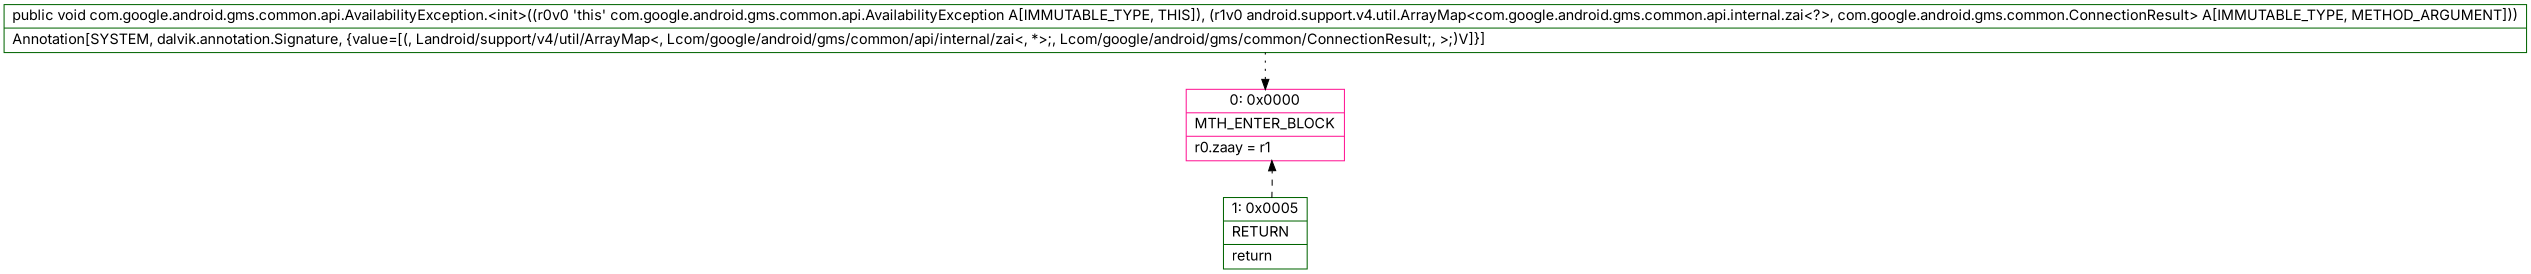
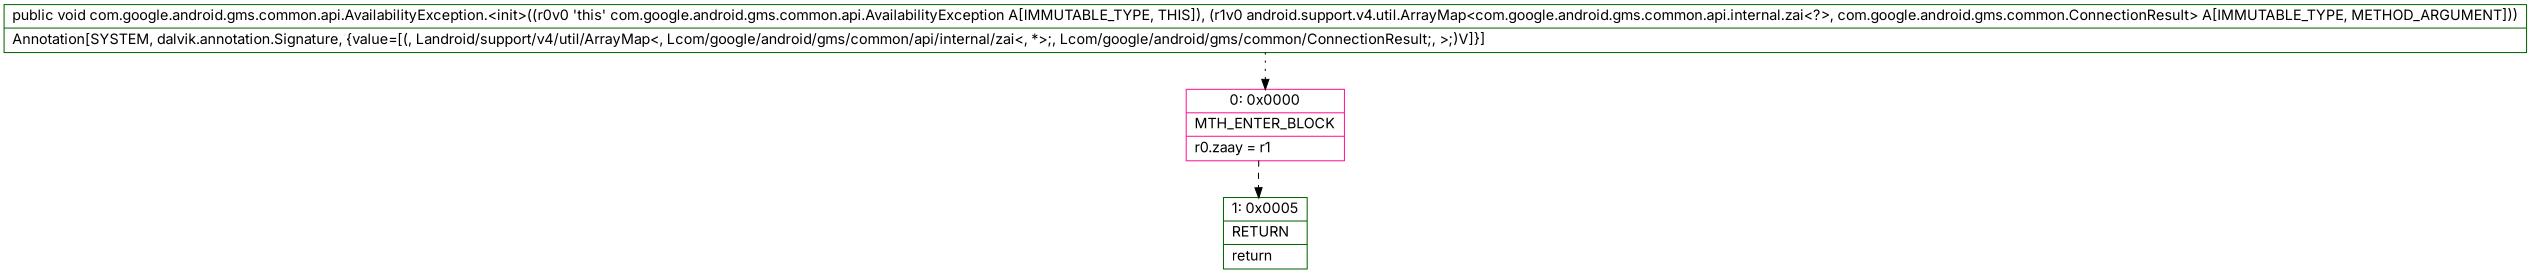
edge "1: 0x0005" -> "0: 0x0000": reversed
